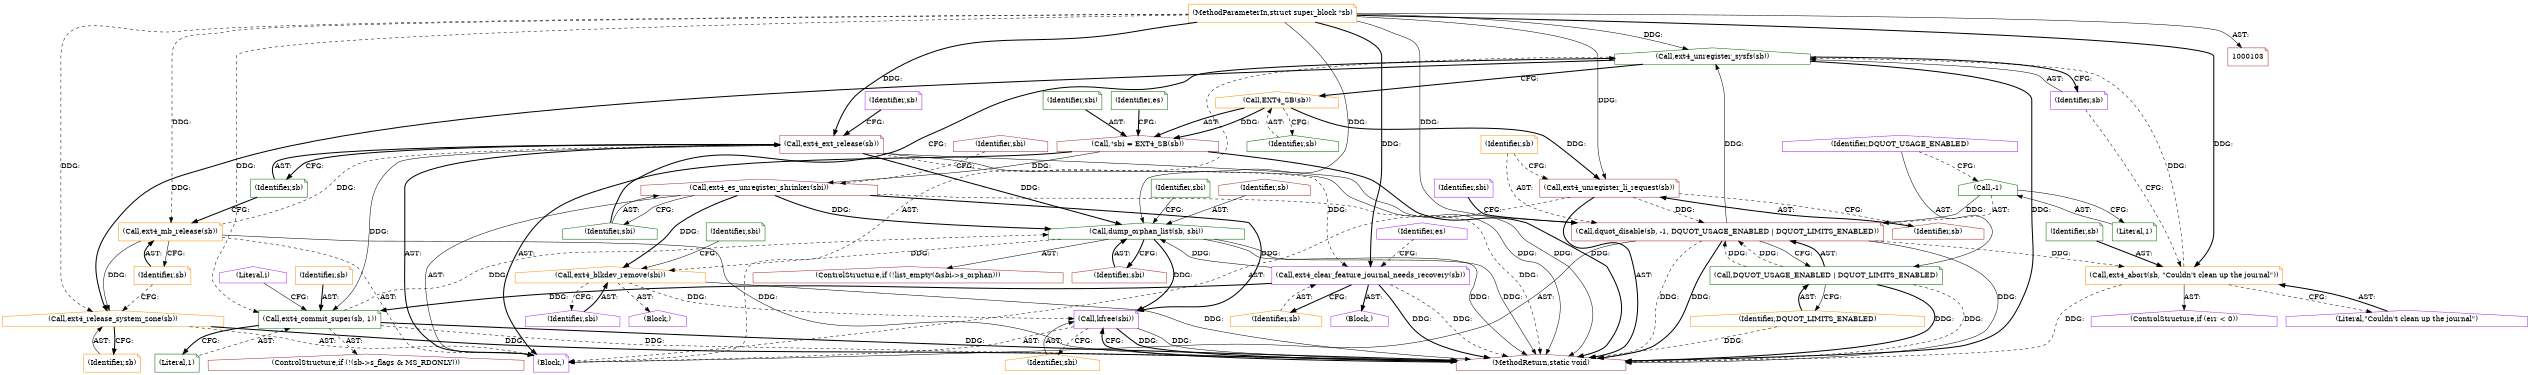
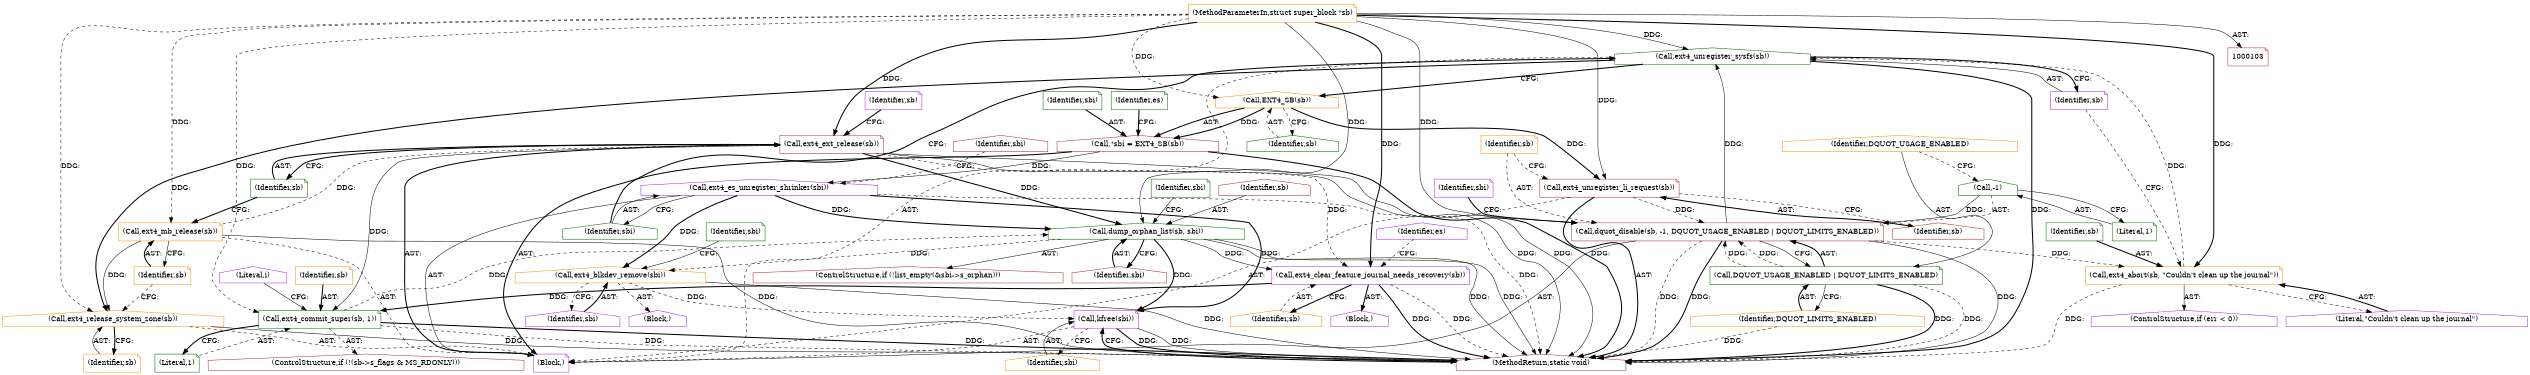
edge "(MethodParameterIn,struct super_block *sb)" -> "(Call,EXT4_SB(sb))": added, label "DDG:"
node "(Identifier,DQUOT_USAGE_ENABLED)": color purple -> darkorange
node "(Call,ext4_es_unregister_shrinker(sbi))": color brown -> purple
edge "(Call,ext4_clear_feature_journal_needs_recovery(sb))" -> "(Call,dump_orphan_list(sb, sbi))": reversed
edge "(Call,ext4_release_system_zone(sb))" -> "(MethodReturn,static void)": style bold -> solid
